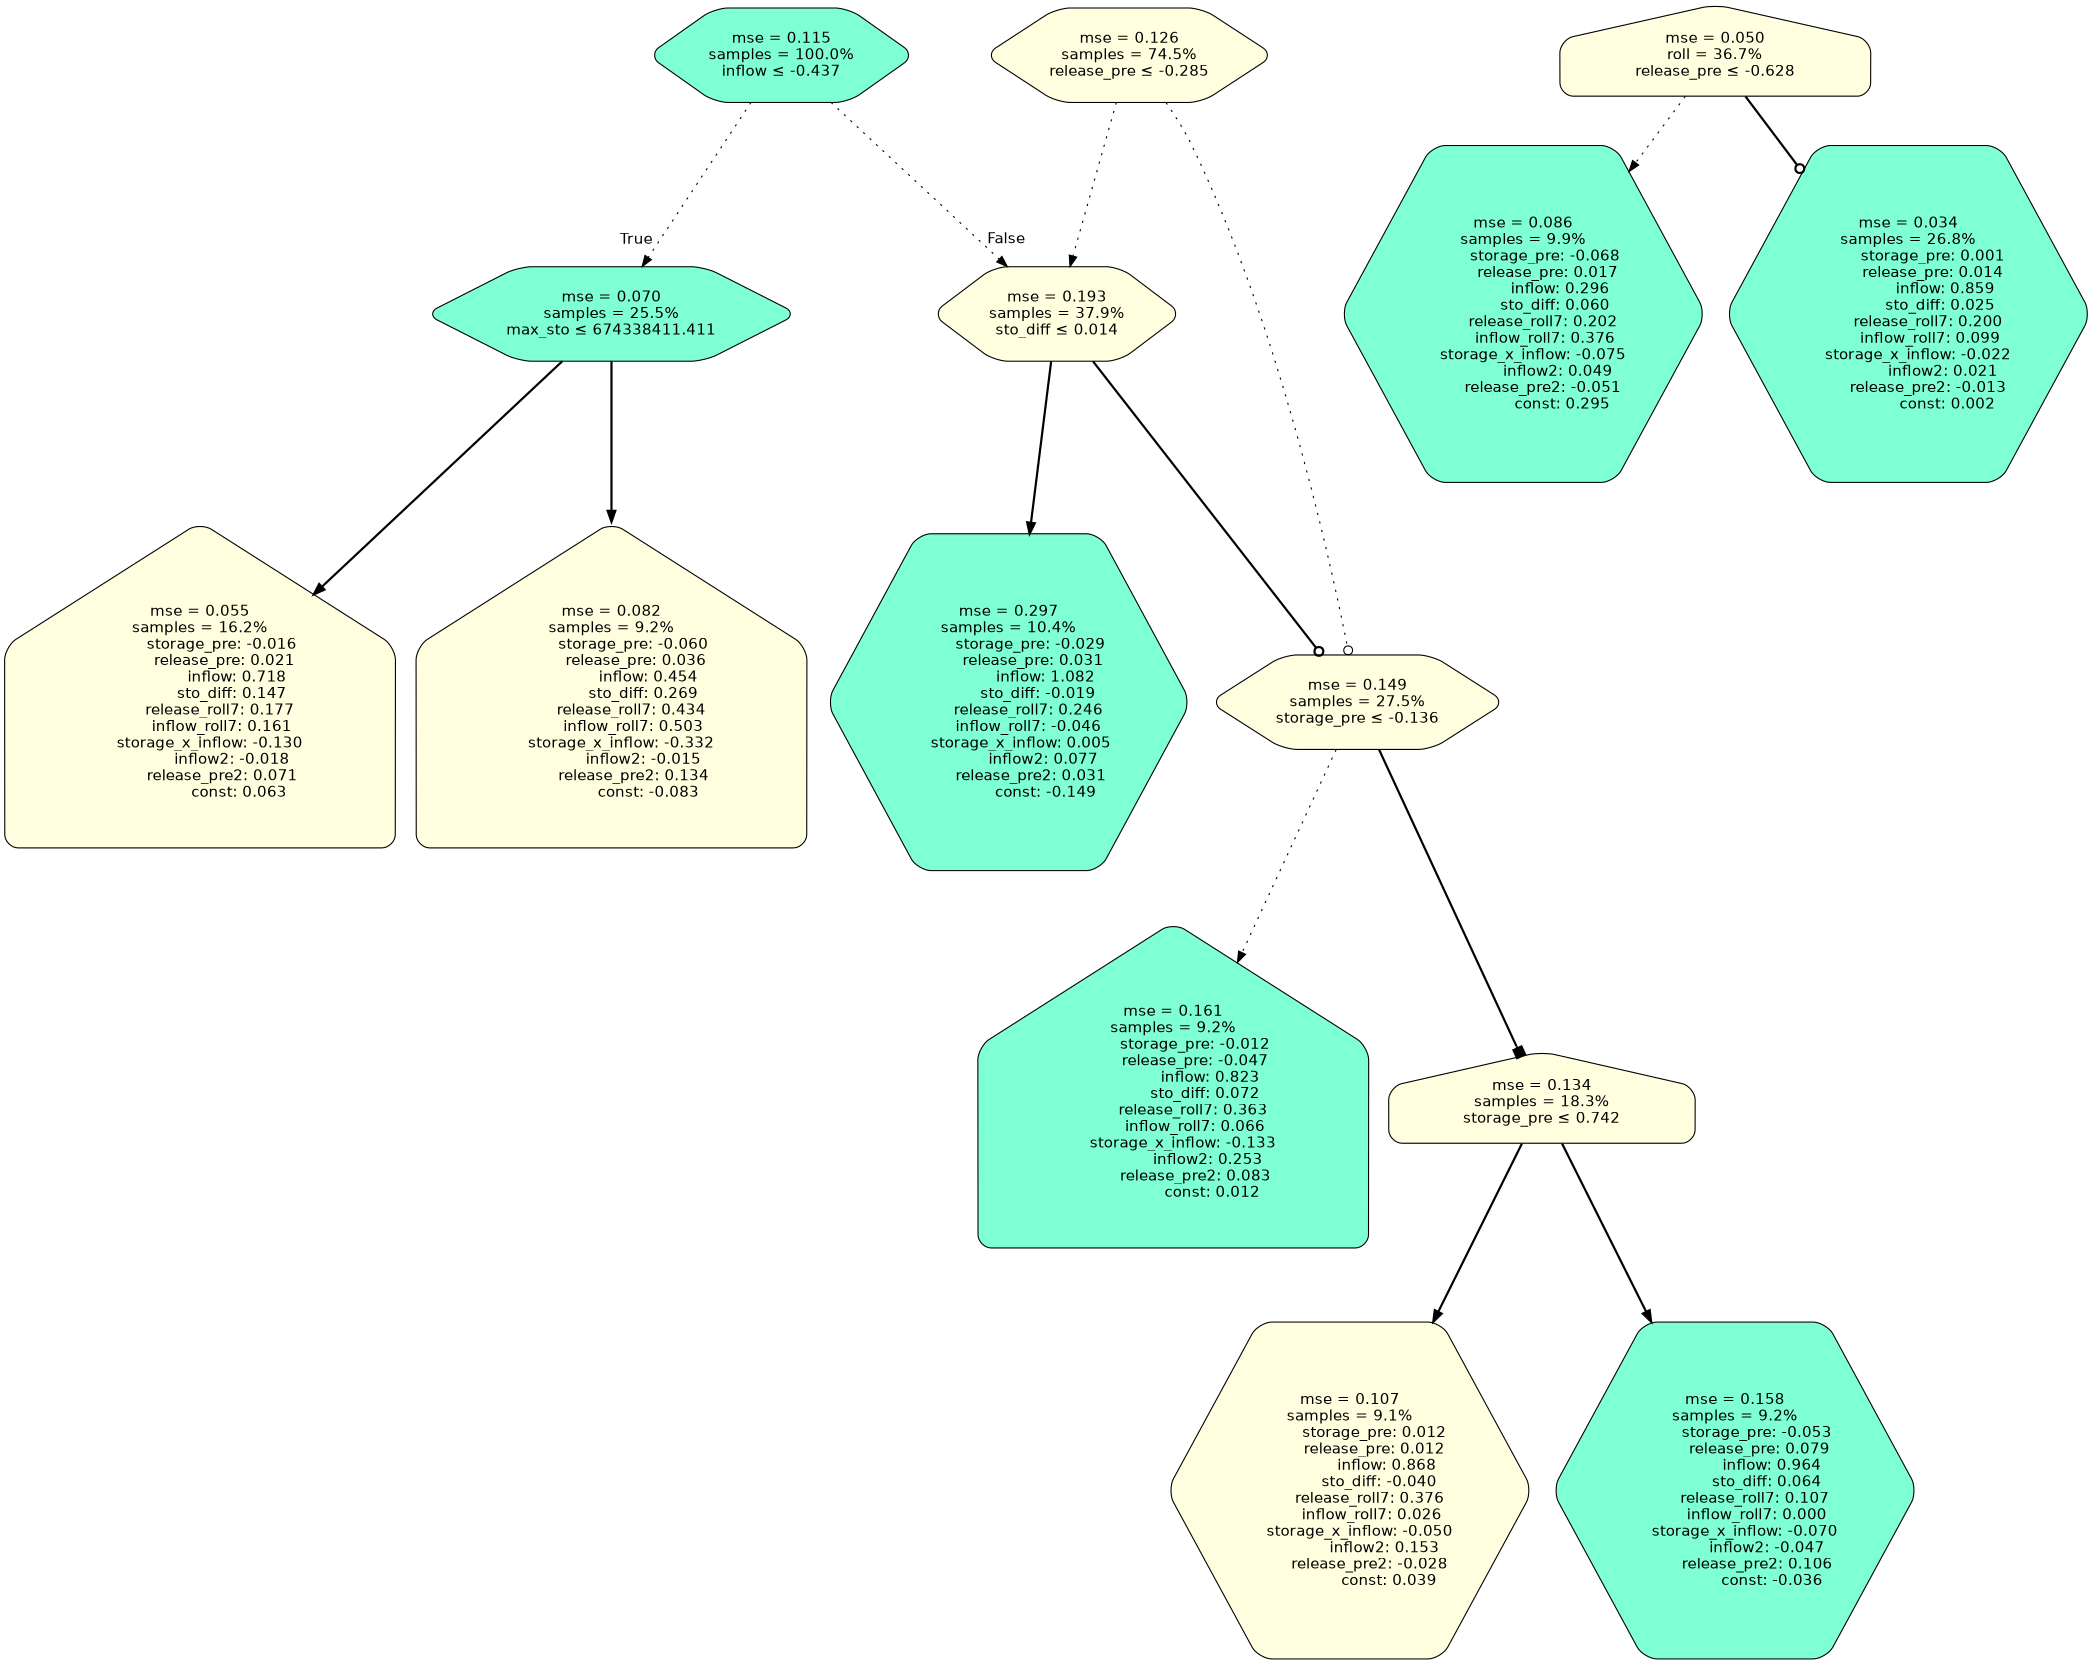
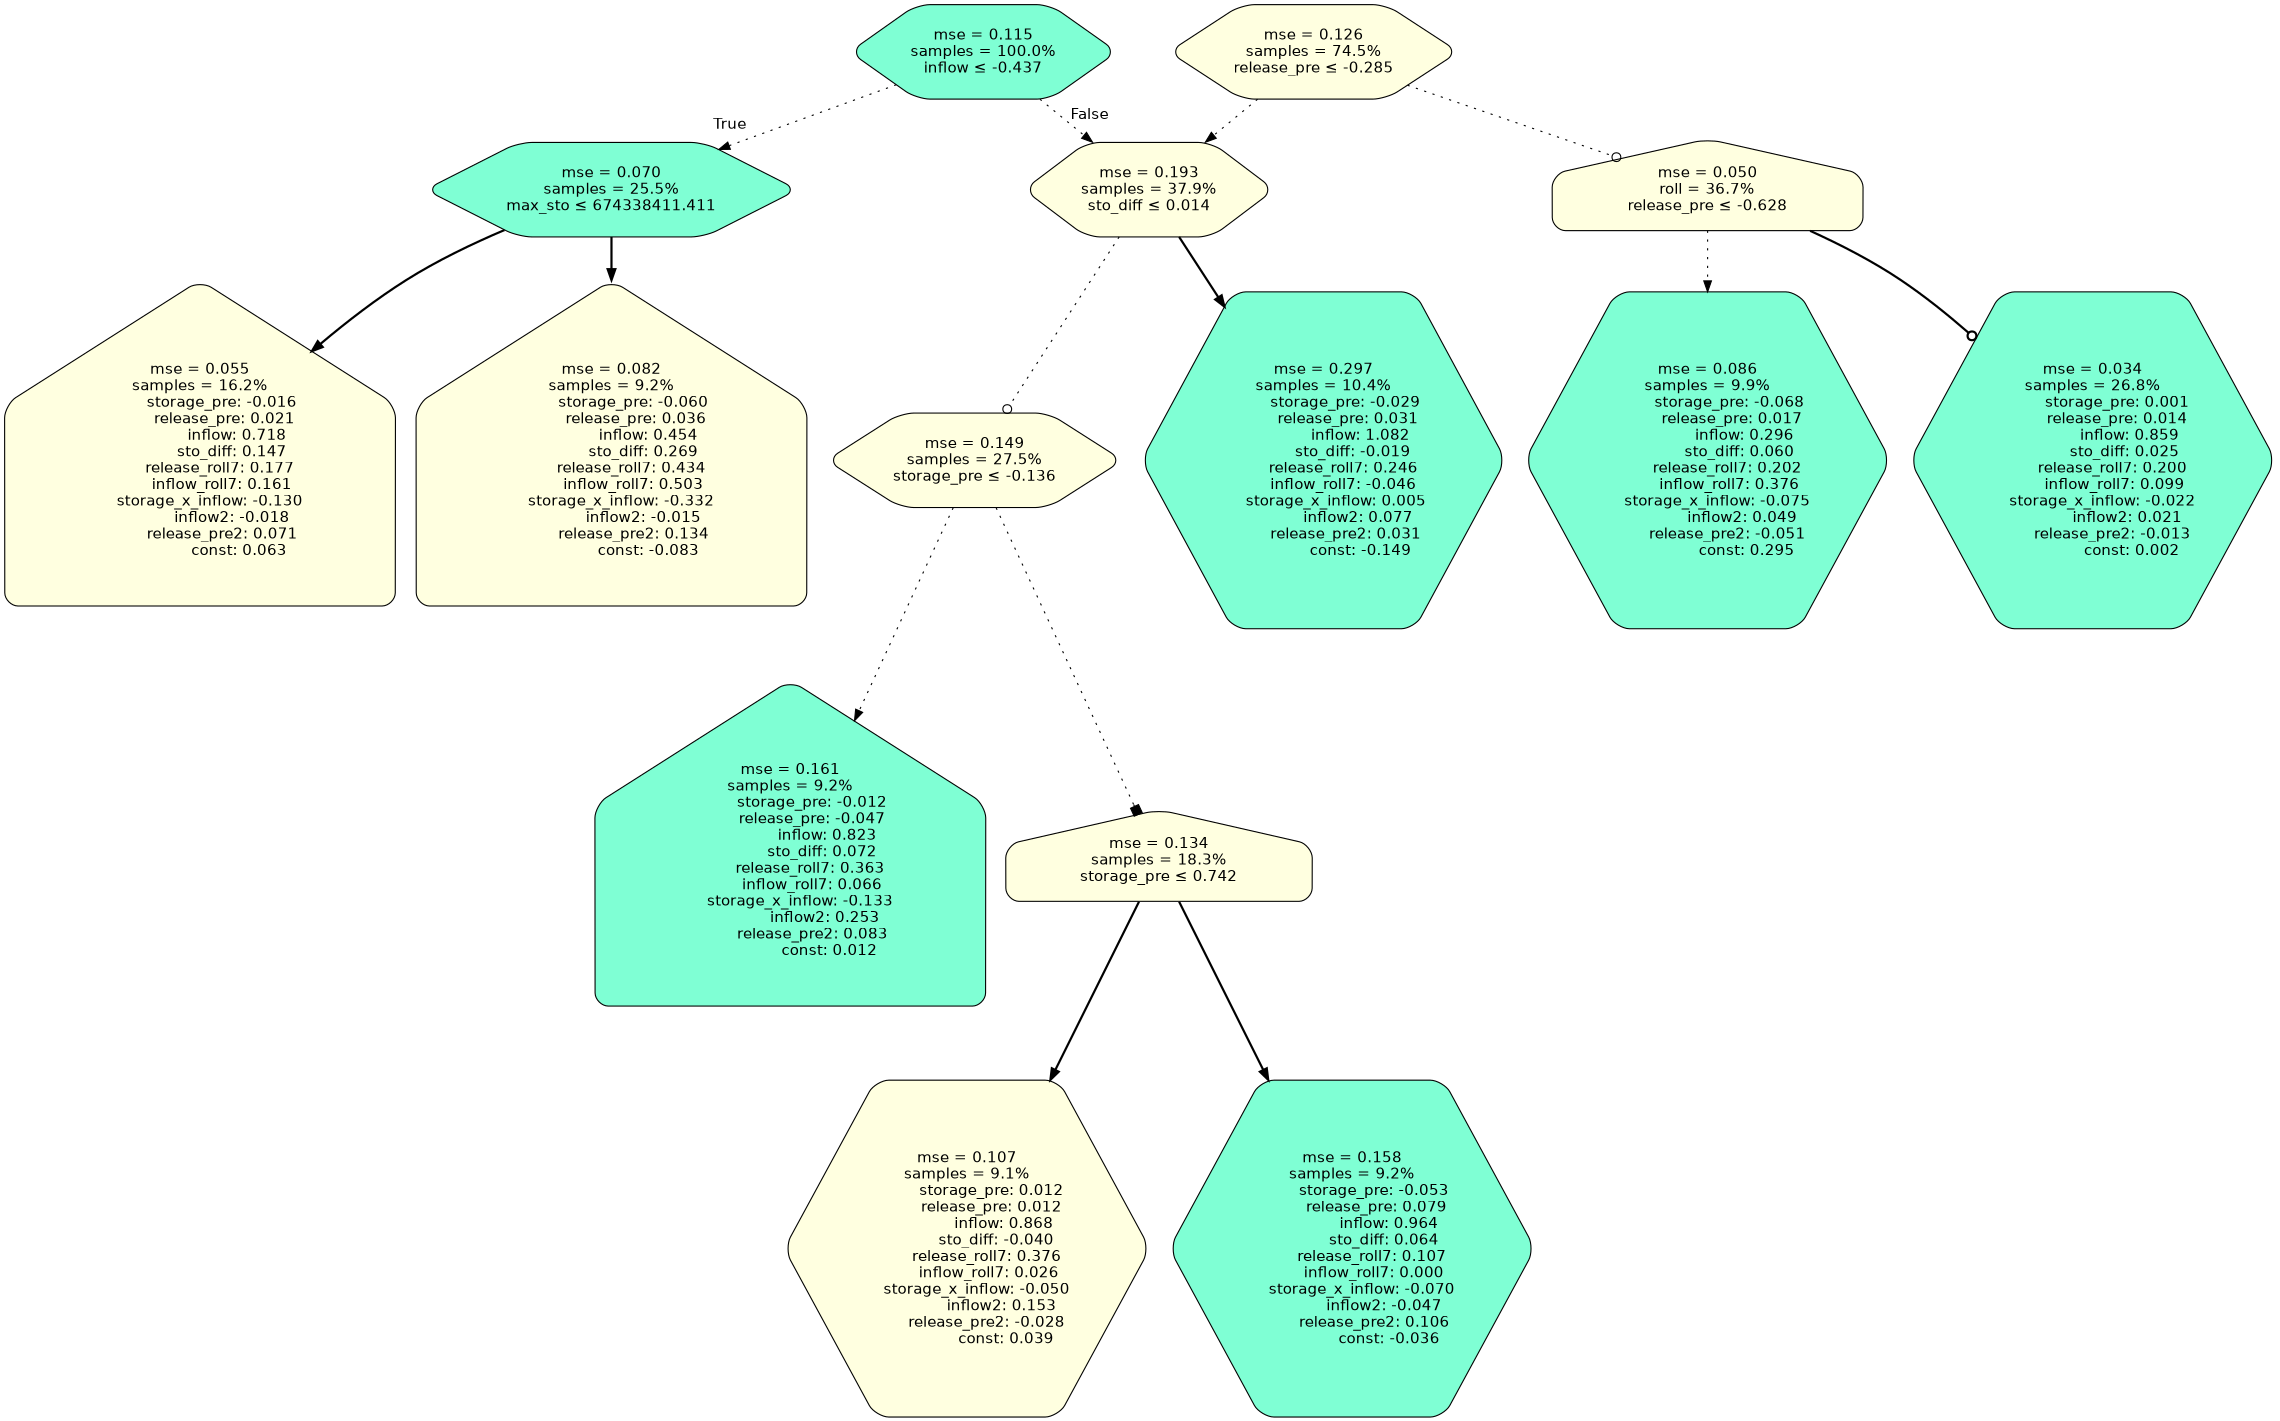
edge "mse = 0.126 samples = 74.5% release_pre ≤ -0.285" -> "mse = 0.149 samples = 27.5% storage_pre ≤ -0.136": now "mse = 0.126 samples = 74.5% release_pre ≤ -0.285" -> "mse = 0.050 roll = 36.7% release_pre ≤ -0.628"
edge "mse = 0.193 samples = 37.9% sto_diff ≤ 0.014" -> "mse = 0.149 samples = 27.5% storage_pre ≤ -0.136": style bold -> dotted
edge "mse = 0.149 samples = 27.5% storage_pre ≤ -0.136" -> "mse = 0.134 samples = 18.3% storage_pre ≤ 0.742": style bold -> dotted
